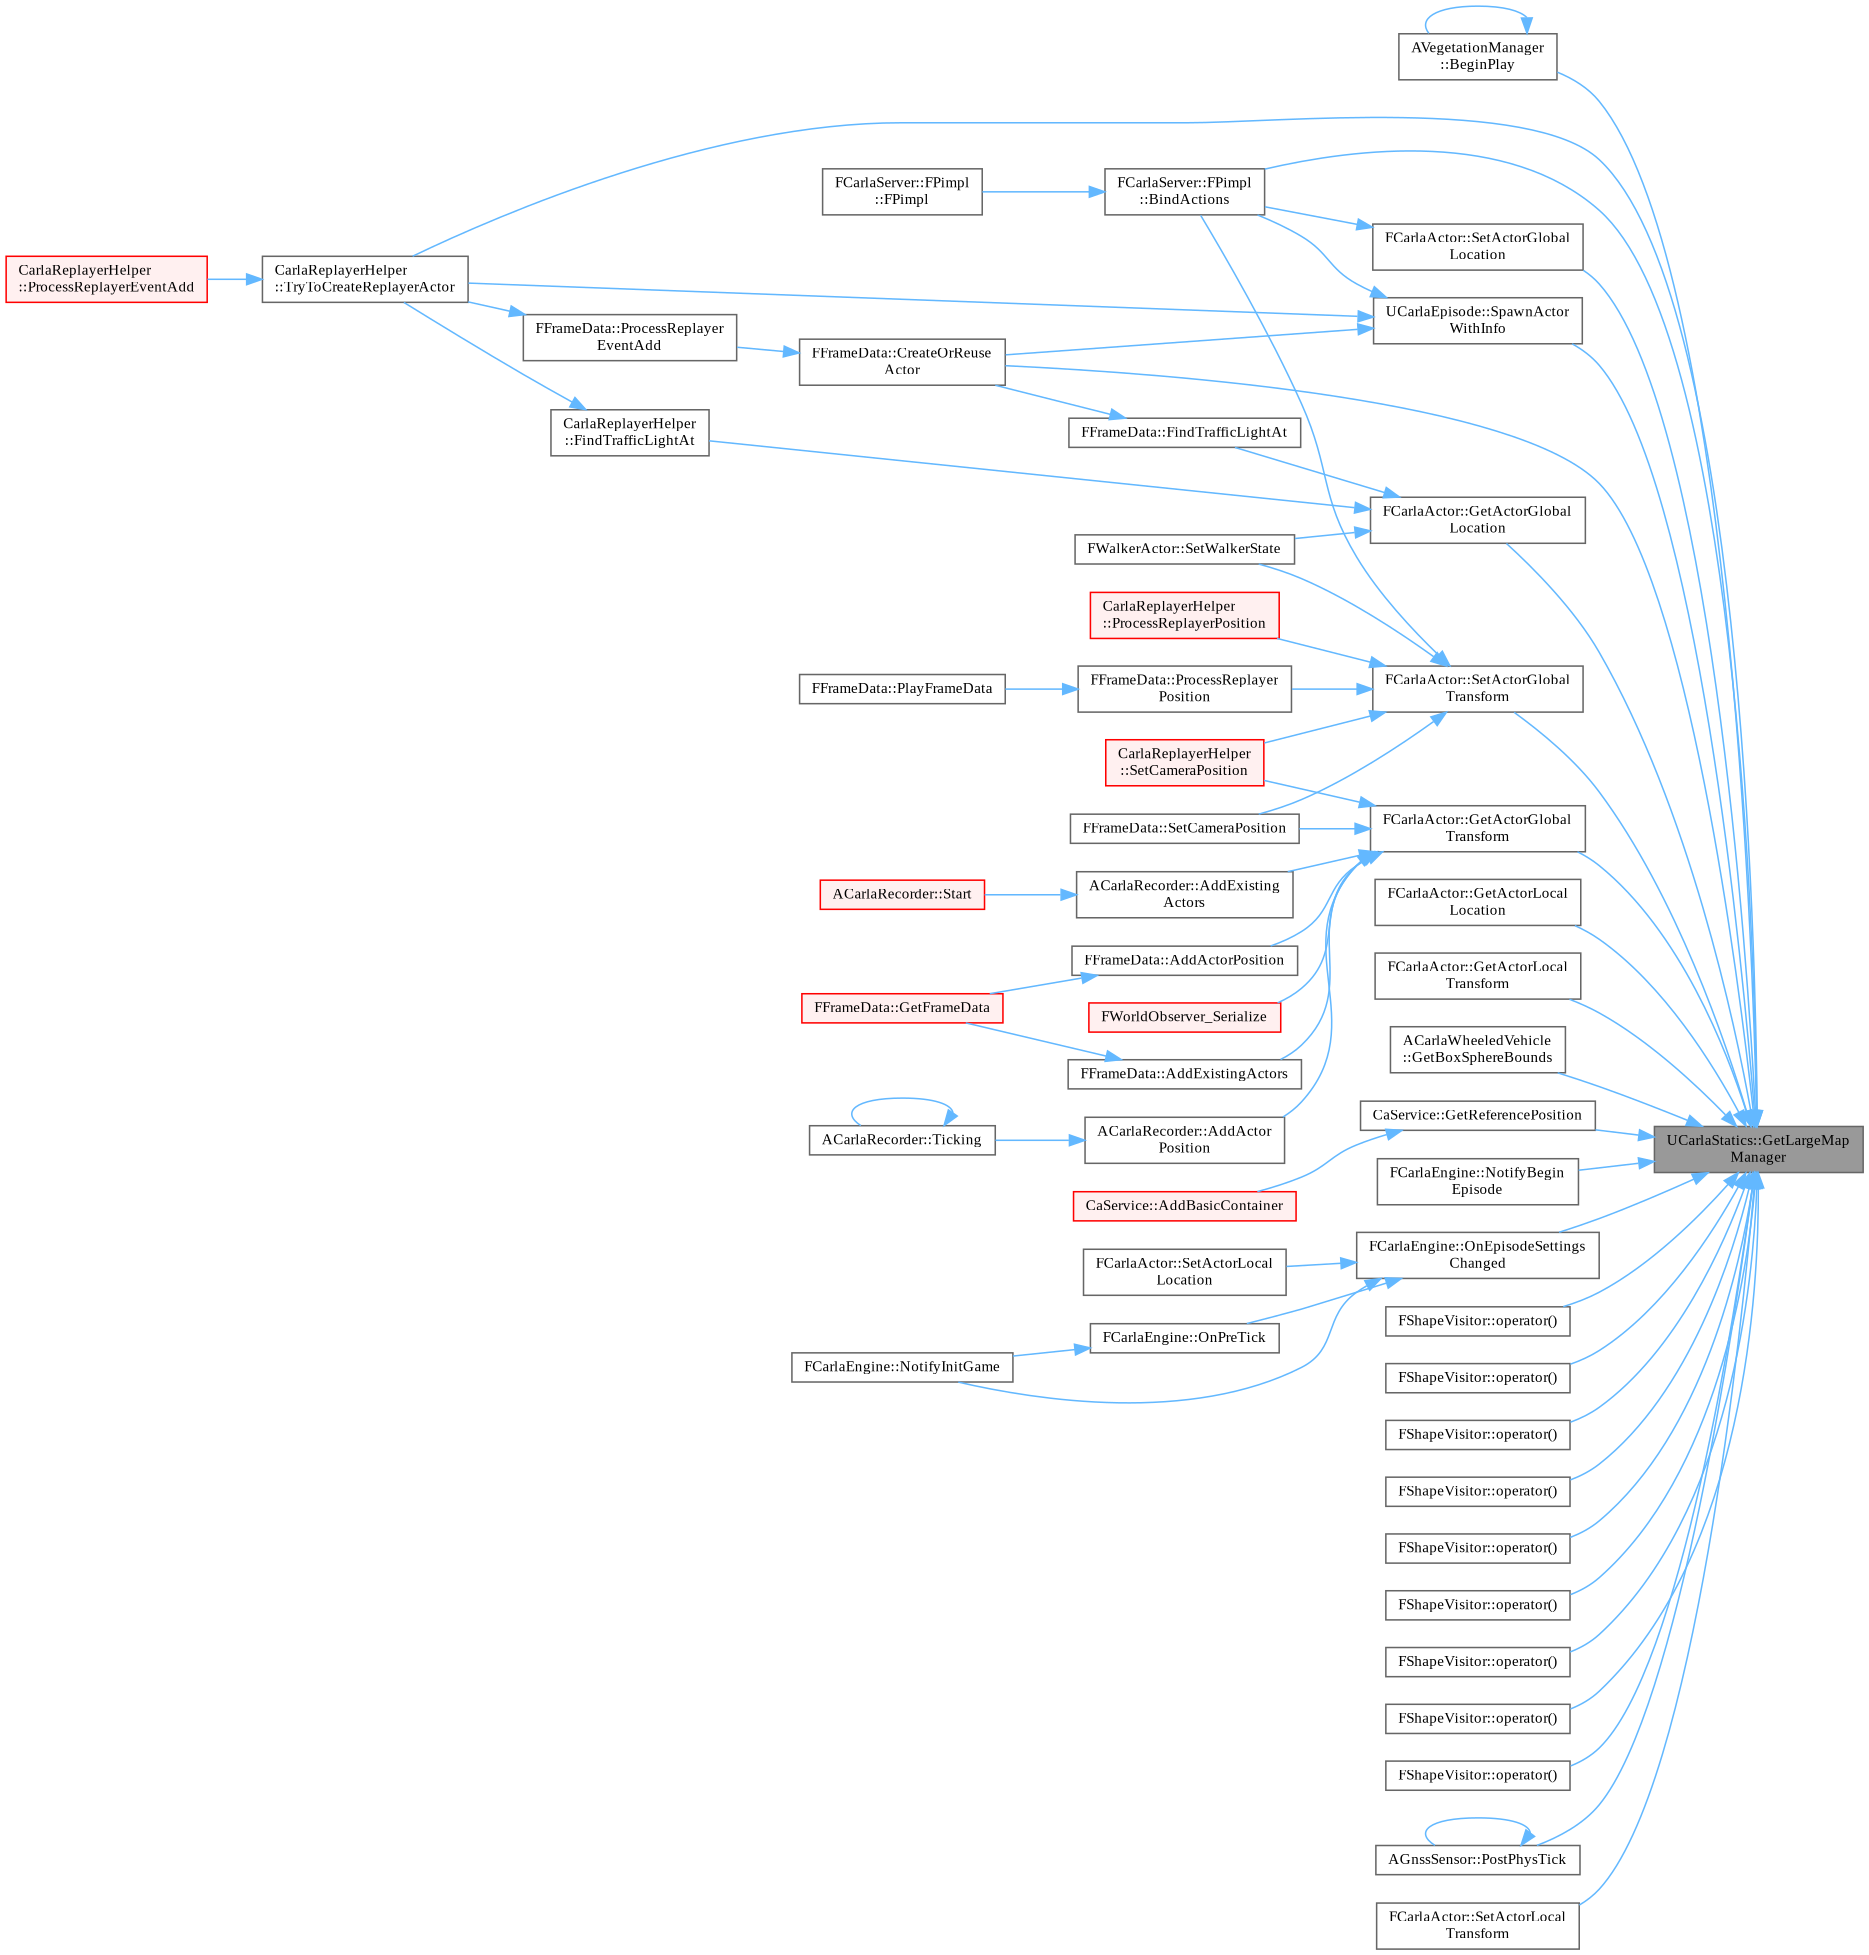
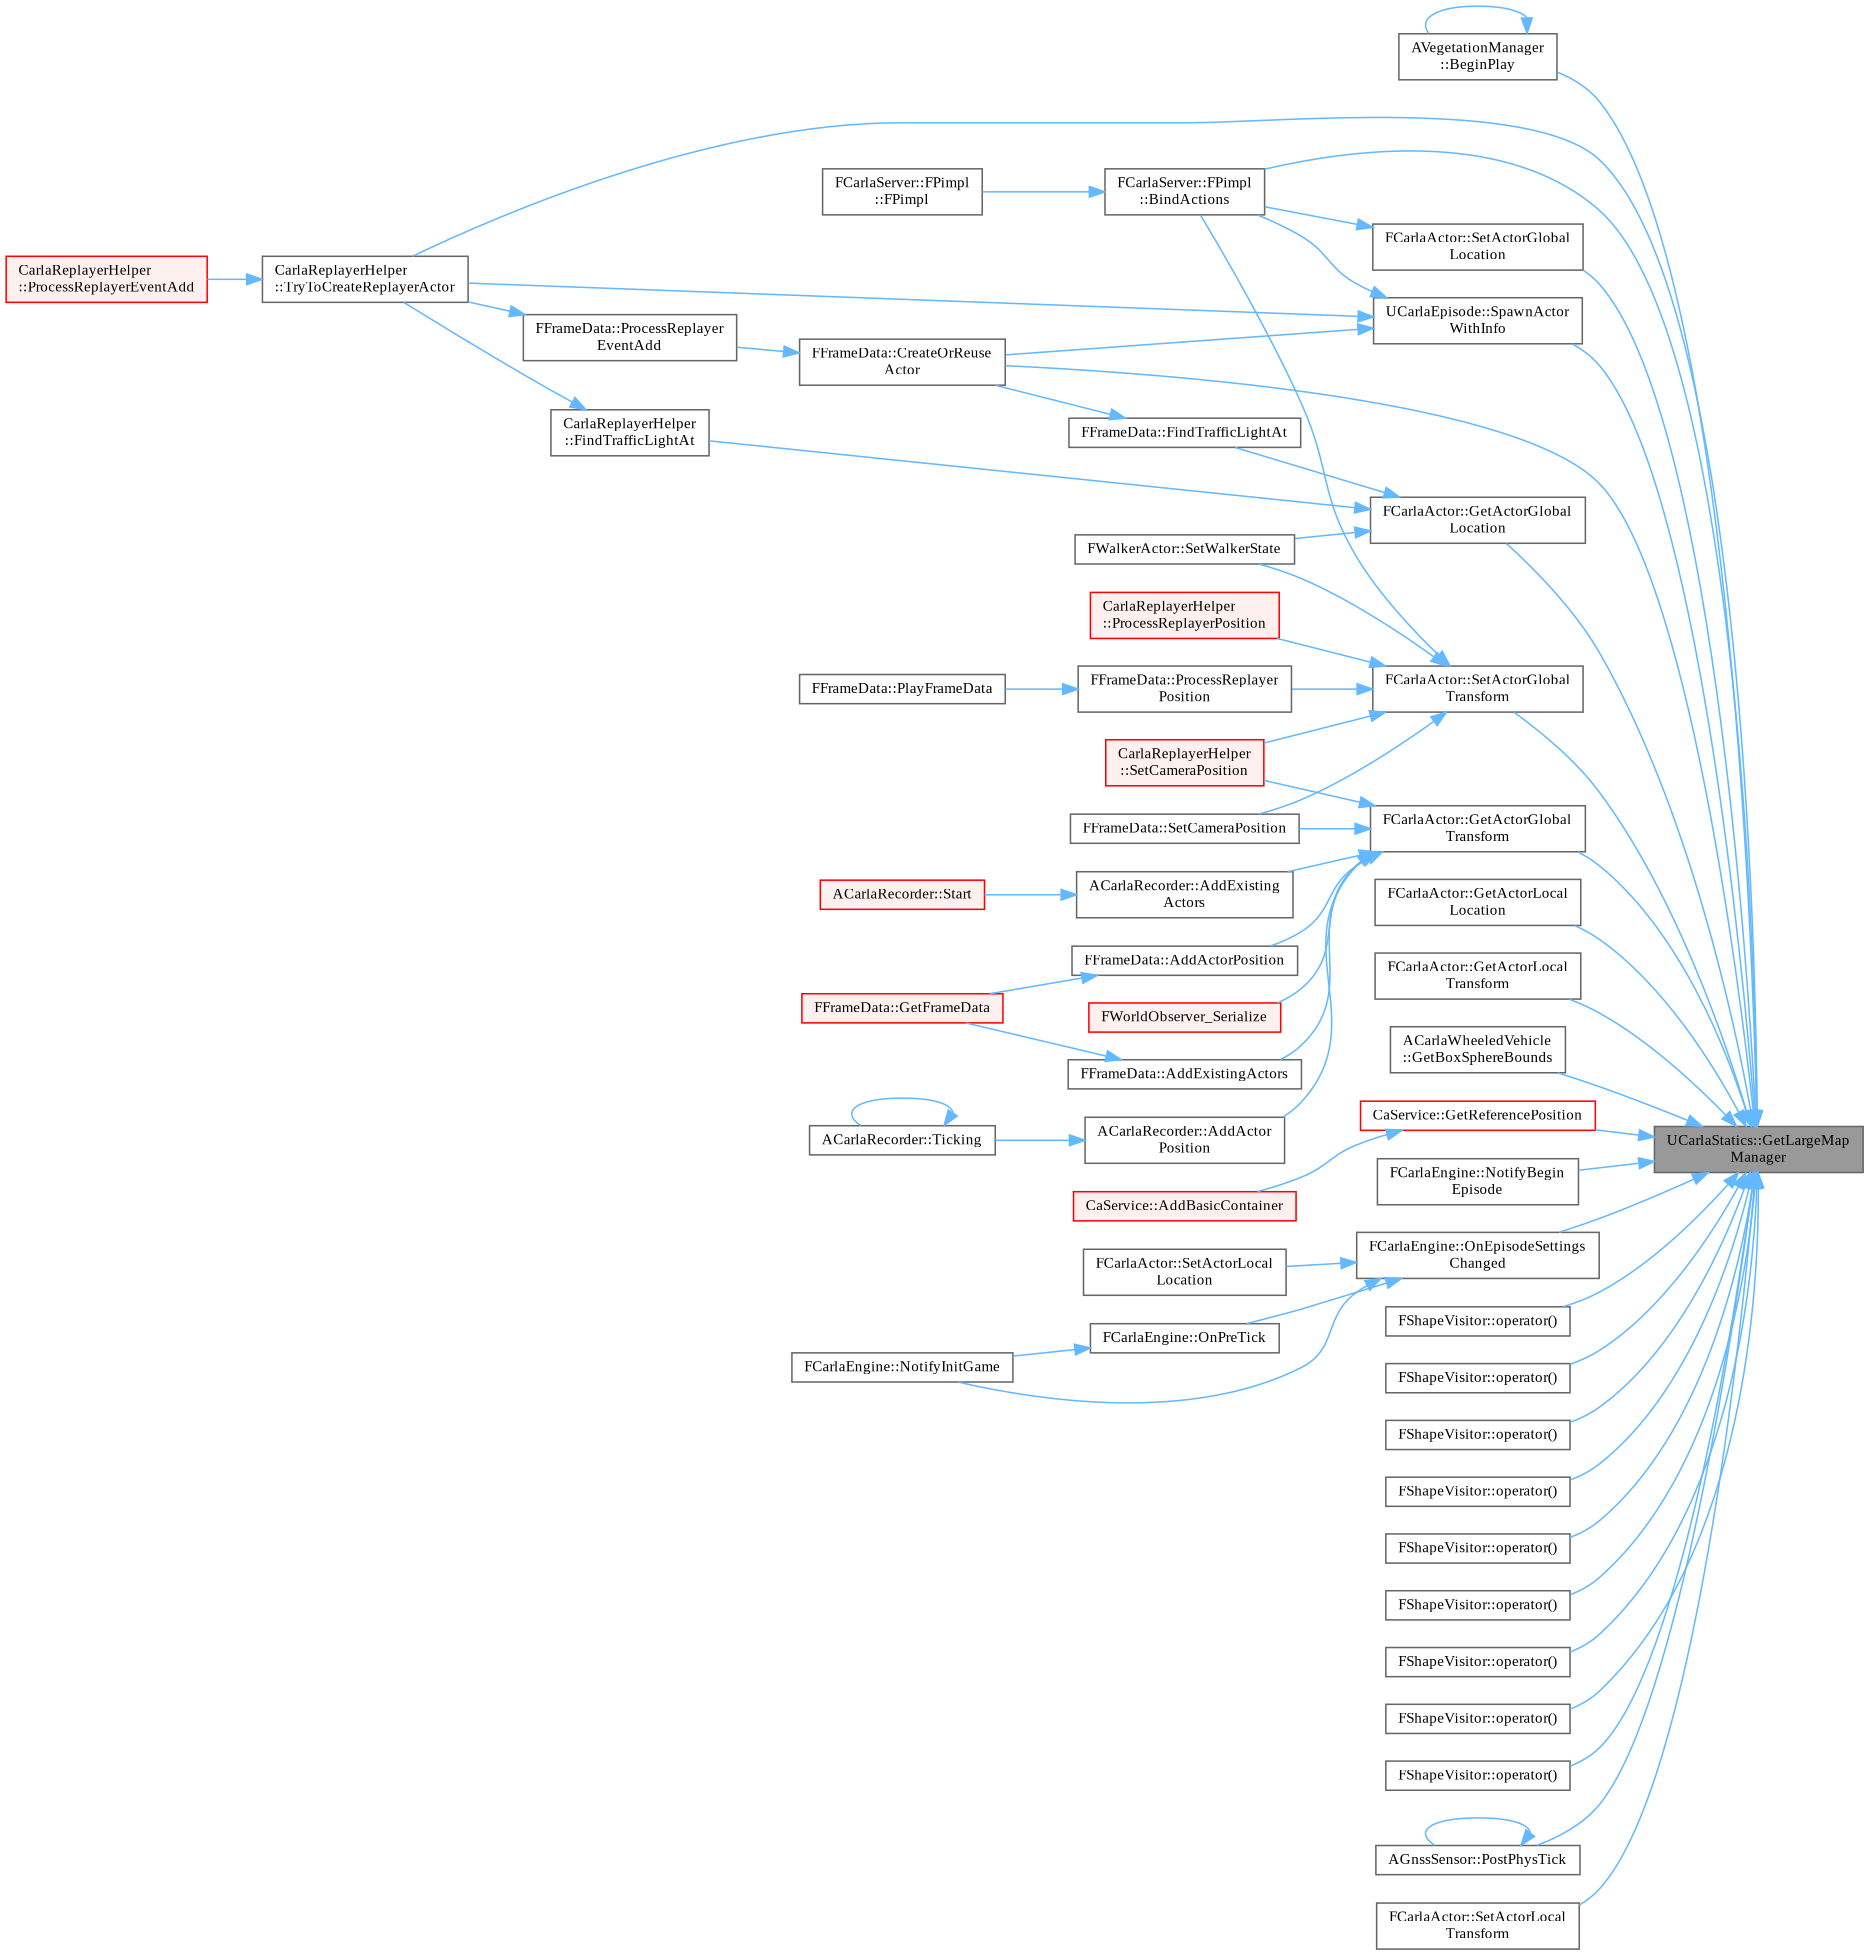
node "CaService::GetReferencePosition": color grey40 -> red
